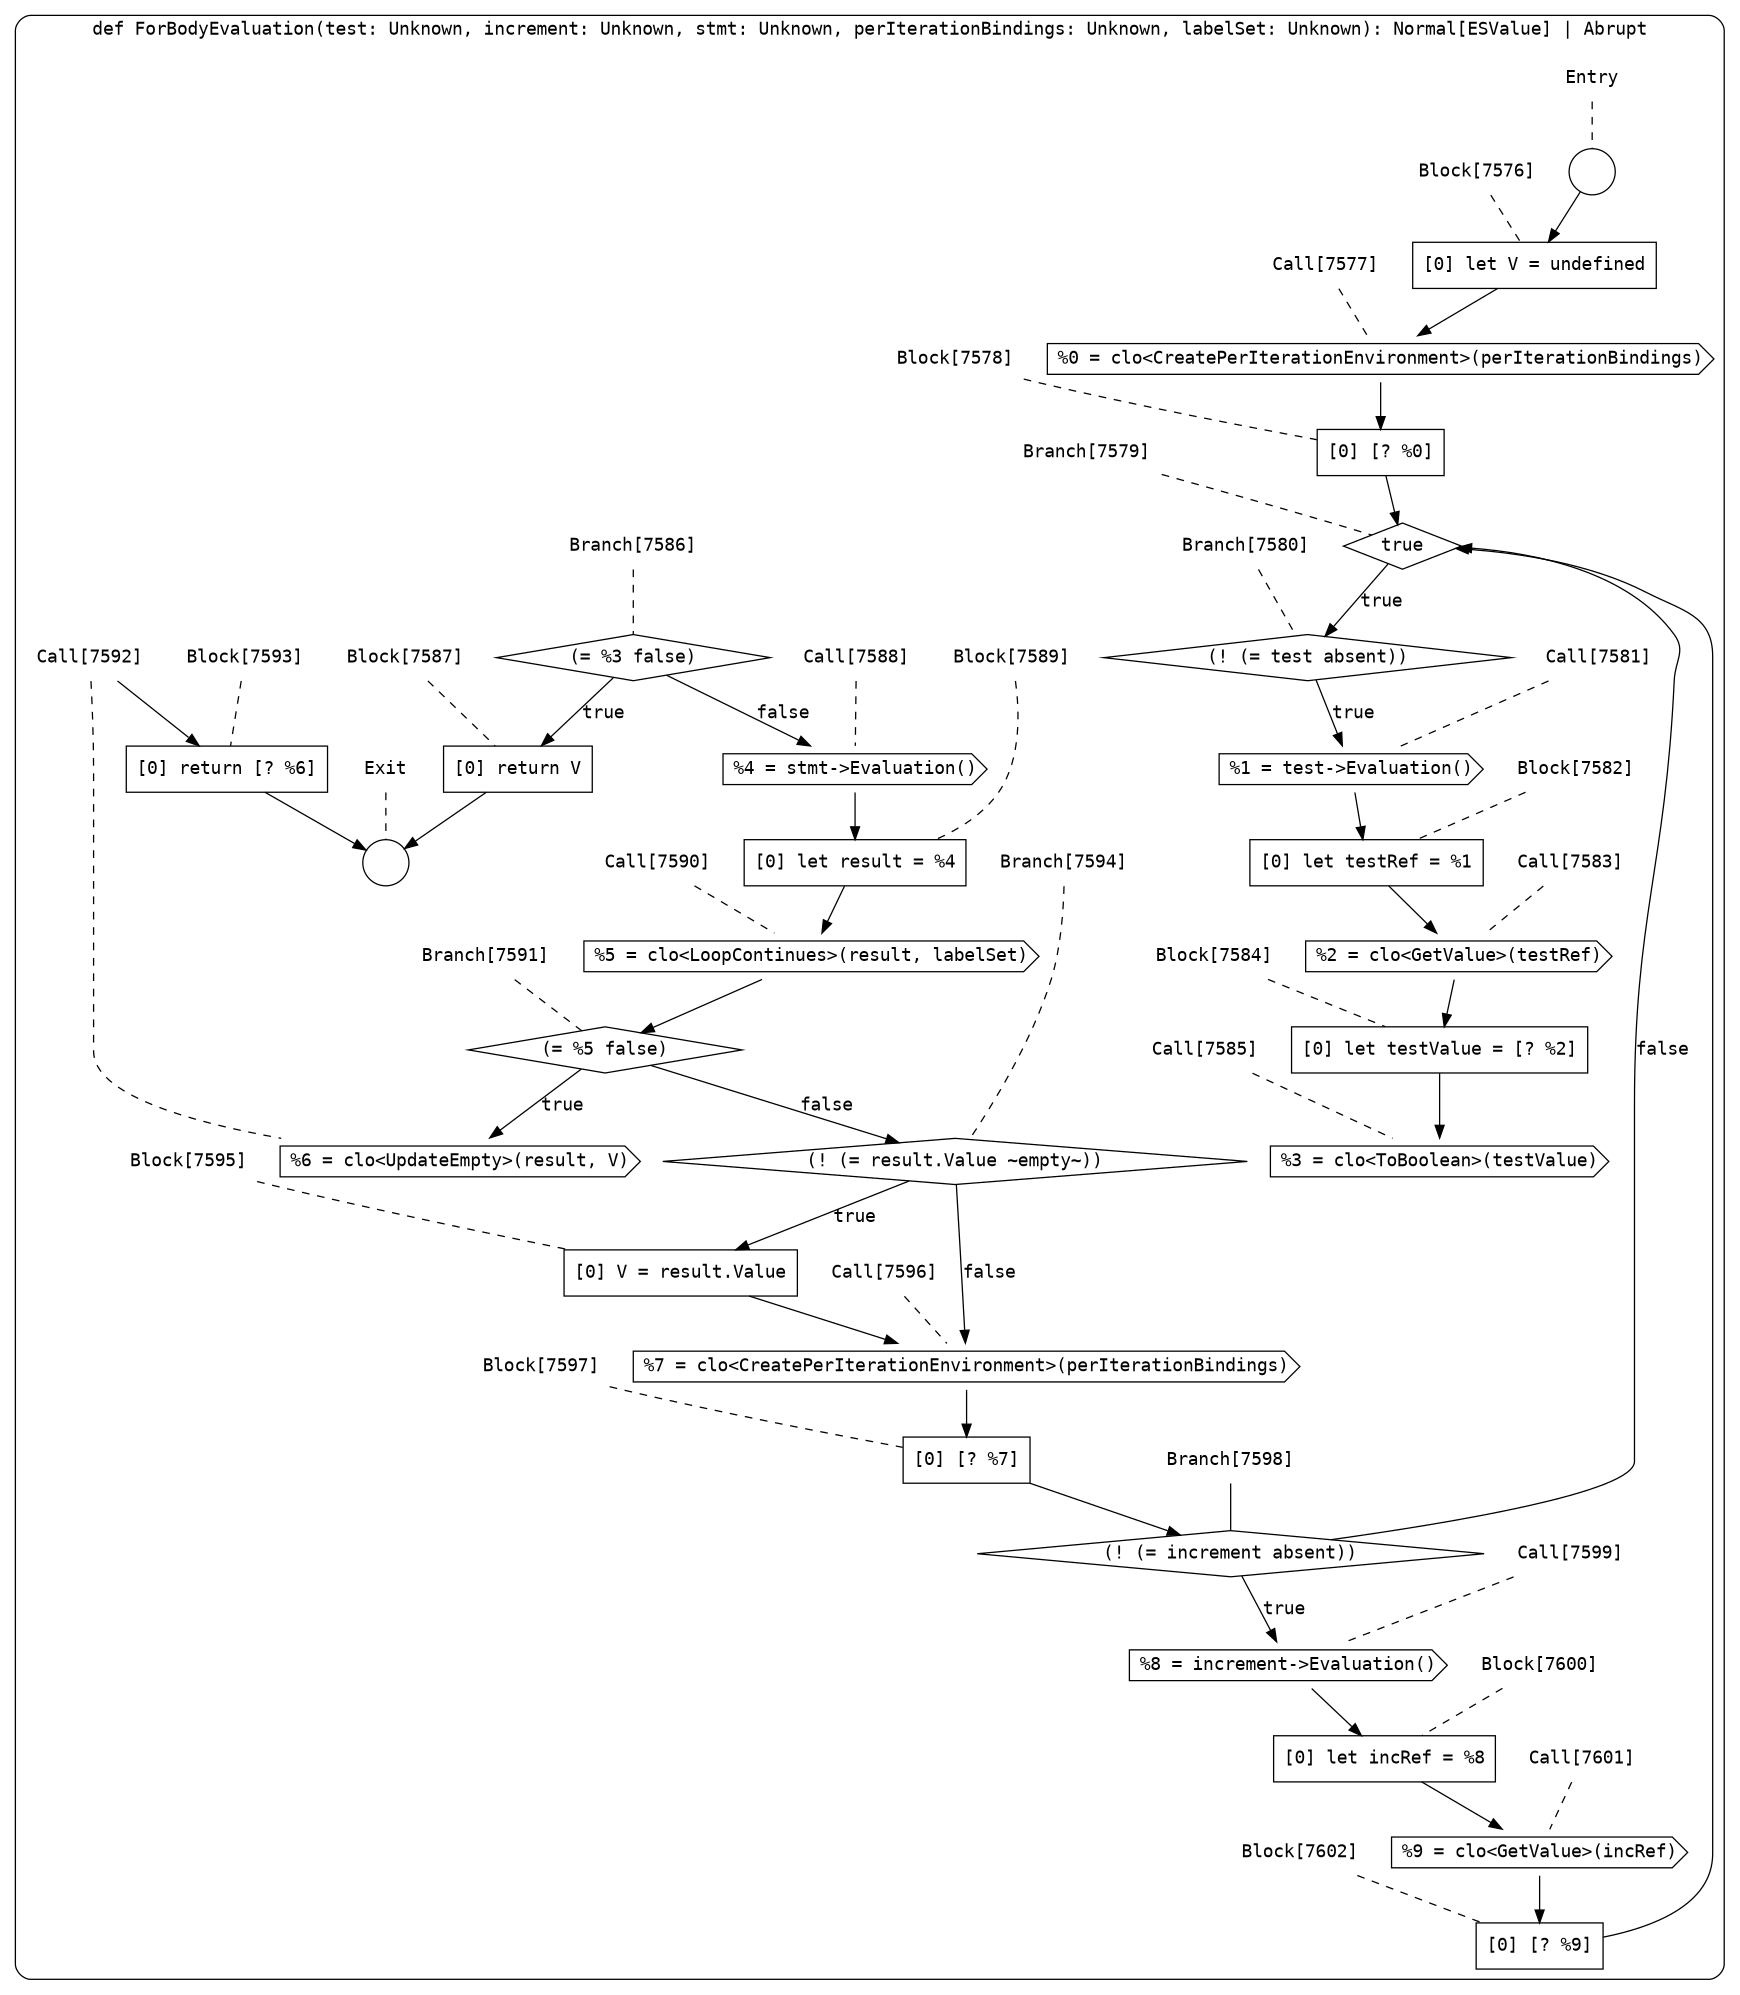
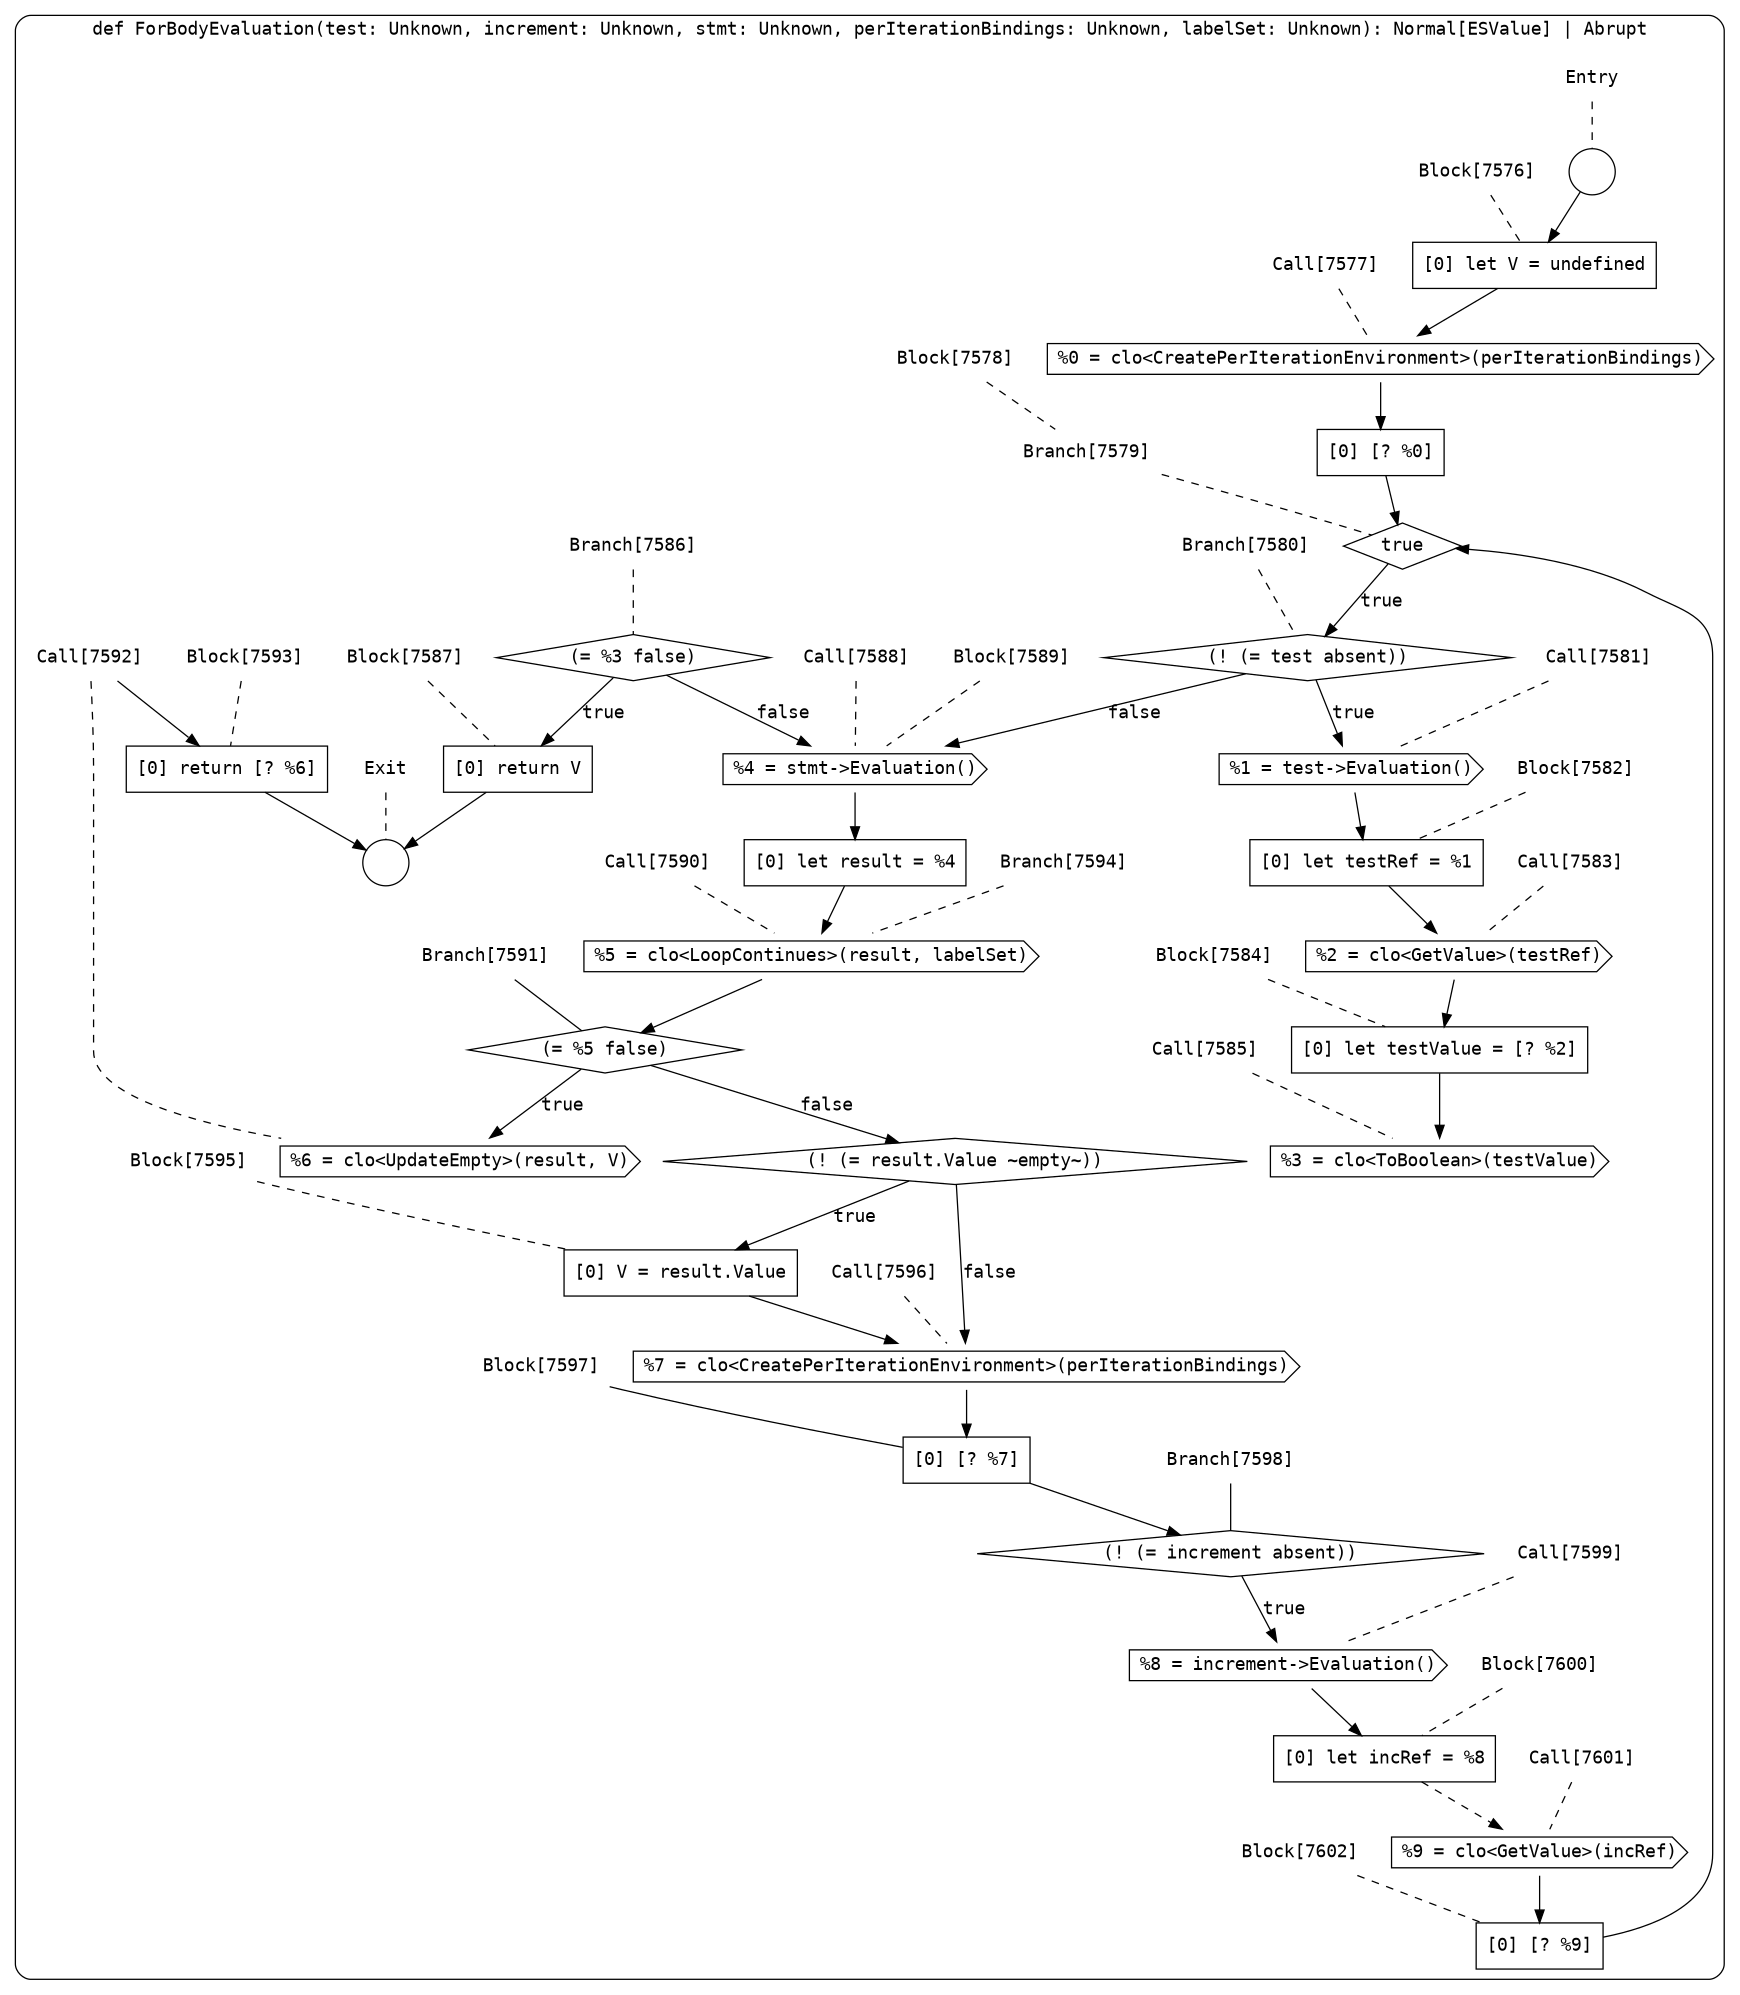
edge "Block[7578]" -- "[0] [? %0]": now "Block[7578]" -- "Branch[7579]"
edge "(! (= test absent))" -> "%4 = stmt->Evaluation()": added, label "false"
edge "Block[7589]" -- "[0] let result = %4": now "Block[7589]" -- "%4 = stmt->Evaluation()"
edge "Branch[7591]" -- "(= %5 false)": style dashed -> solid
edge "Branch[7594]" -- "(! (= result.Value ~empty~))": now "Branch[7594]" -- "%5 = clo<LoopContinues>(result, labelSet)"
edge "(! (= increment absent))" -> "true": removed, label "false"
edge "Block[7597]" -- "[0] [? %7]": style dashed -> solid
edge "[0] let incRef = %8" -> "%9 = clo<GetValue>(incRef)": style solid -> dashed
